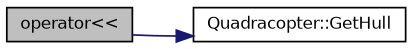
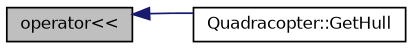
edge "operator<<" -> "Quadracopter::GetHull": reversed
